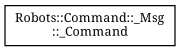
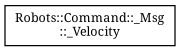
node "Robots::Command::_Msg ::_Command": label "Robots::Command::_Msg ::_Command" -> "Robots::Command::_Msg ::_Velocity"
